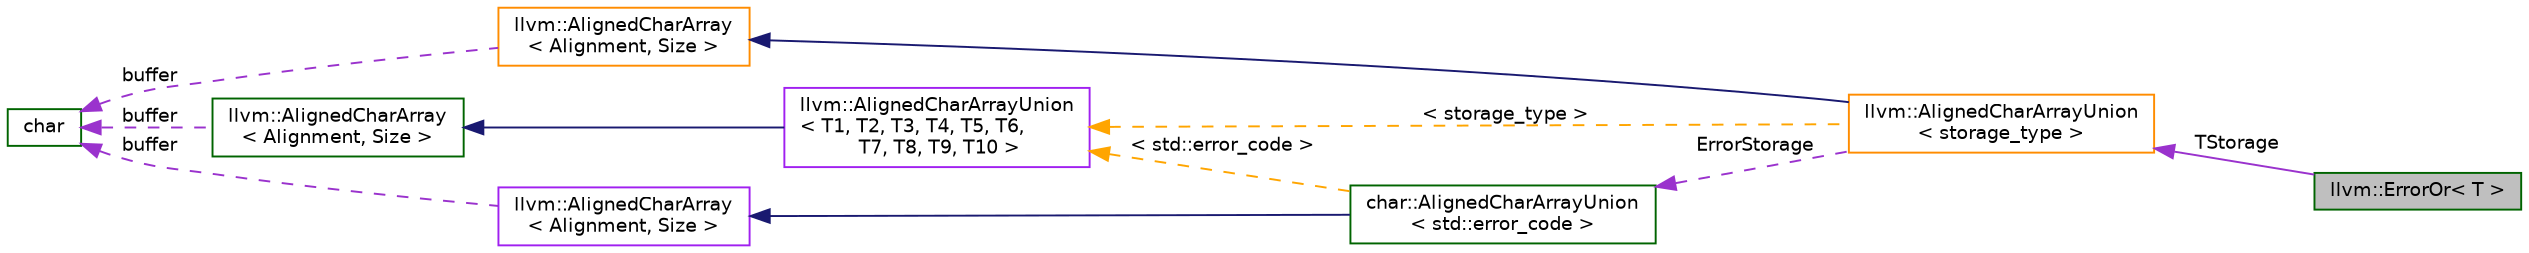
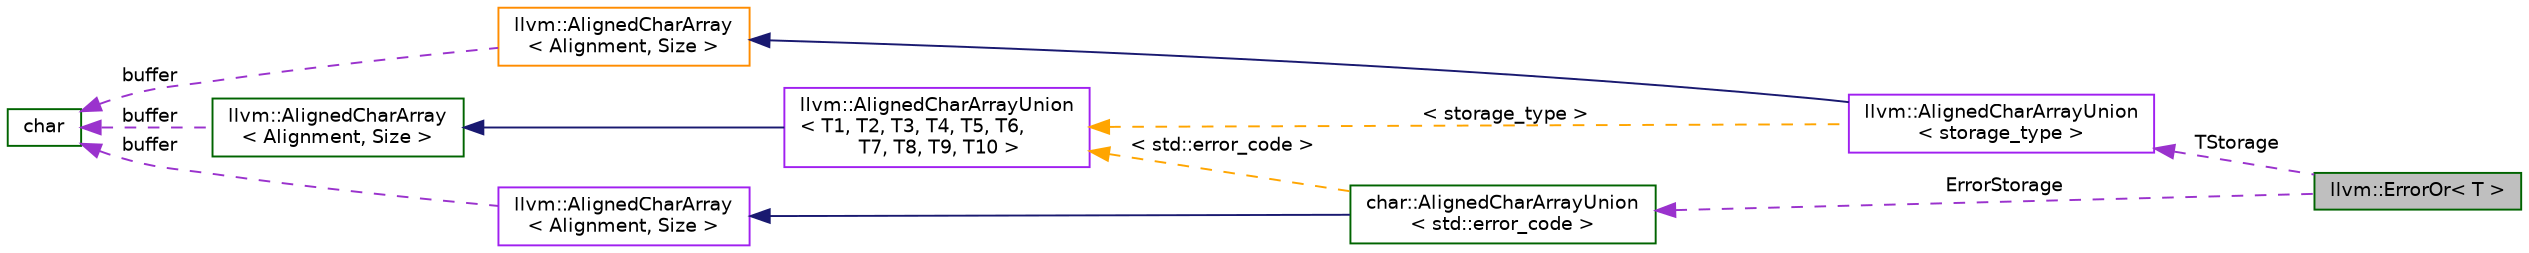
node "llvm::AlignedCharArrayUnion < storage_type >": color darkorange -> purple
edge "llvm::ErrorOr< T >" -> "llvm::AlignedCharArrayUnion < storage_type >": style solid -> dashed
edge "llvm::AlignedCharArrayUnion < storage_type >" -> "char::AlignedCharArrayUnion < std::error_code >": now "llvm::ErrorOr< T >" -> "char::AlignedCharArrayUnion < std::error_code >"
